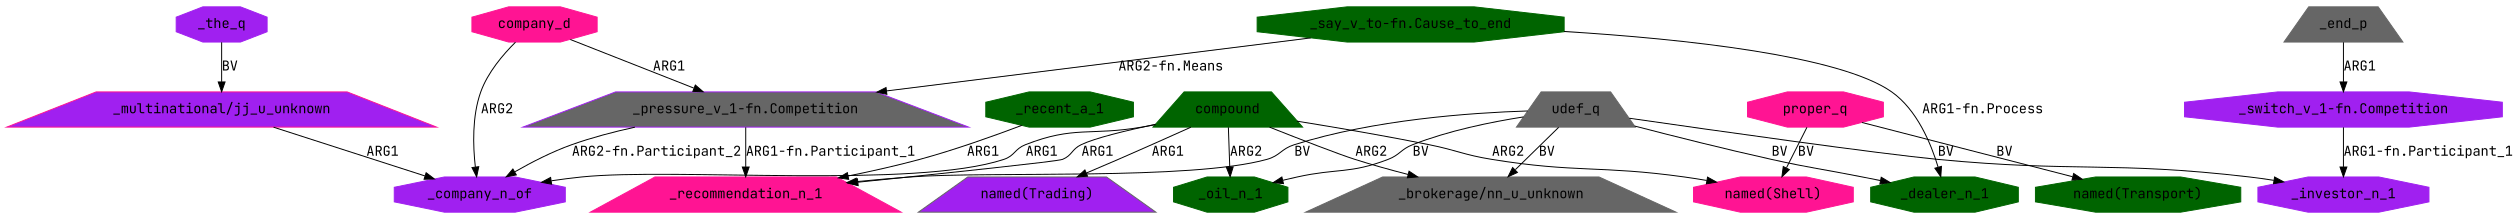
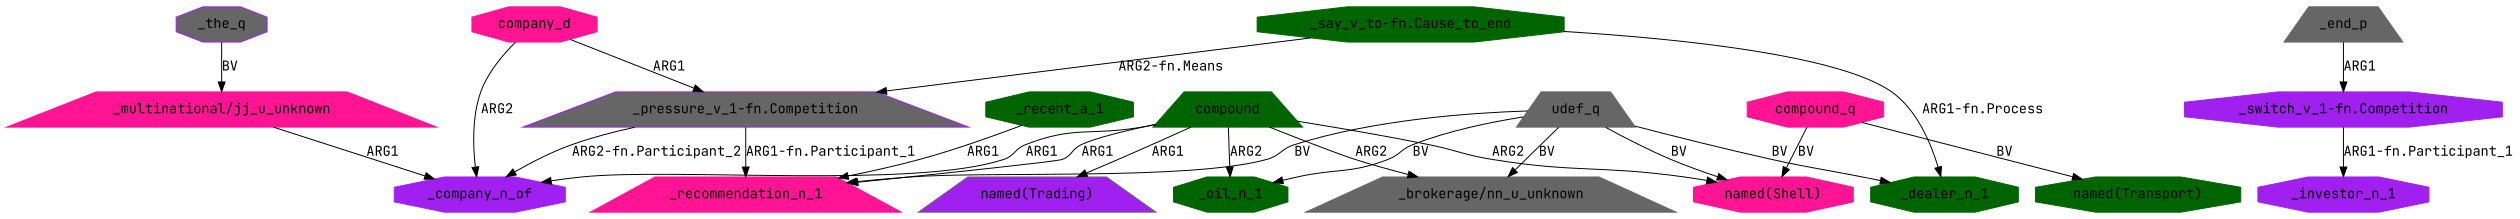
node "_the_q": fillcolor purple -> gray40
node "_multinational/jj_u_unknown": fillcolor purple -> deeppink
node "proper_q": label "proper_q" -> "compound_q"
edge "udef_q" -> "_investor_n_1": now "udef_q" -> "named(Shell)"
